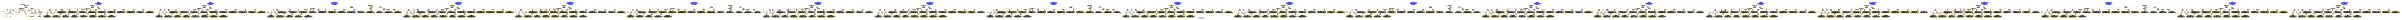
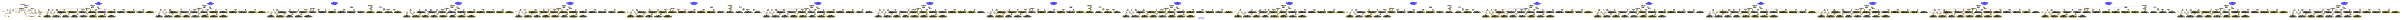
node "birthDate": removed
